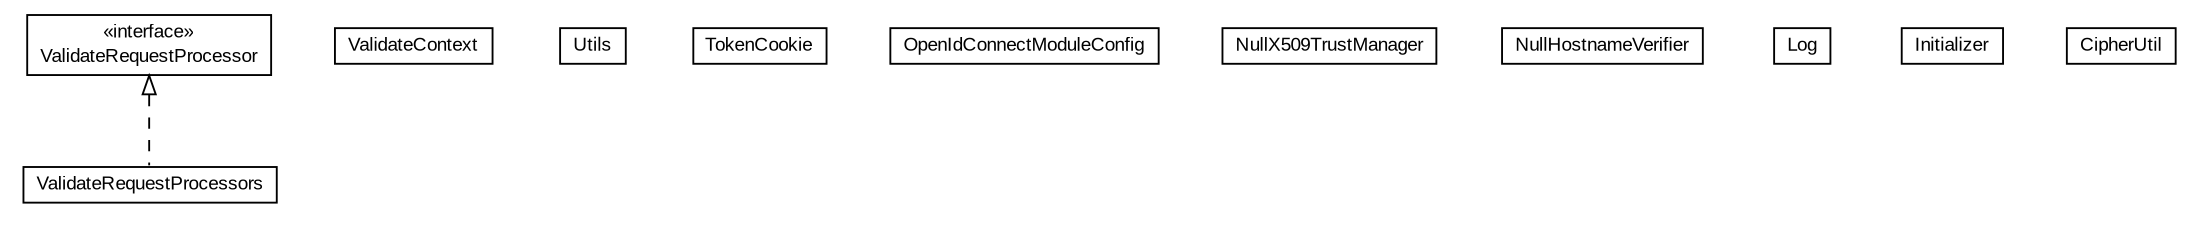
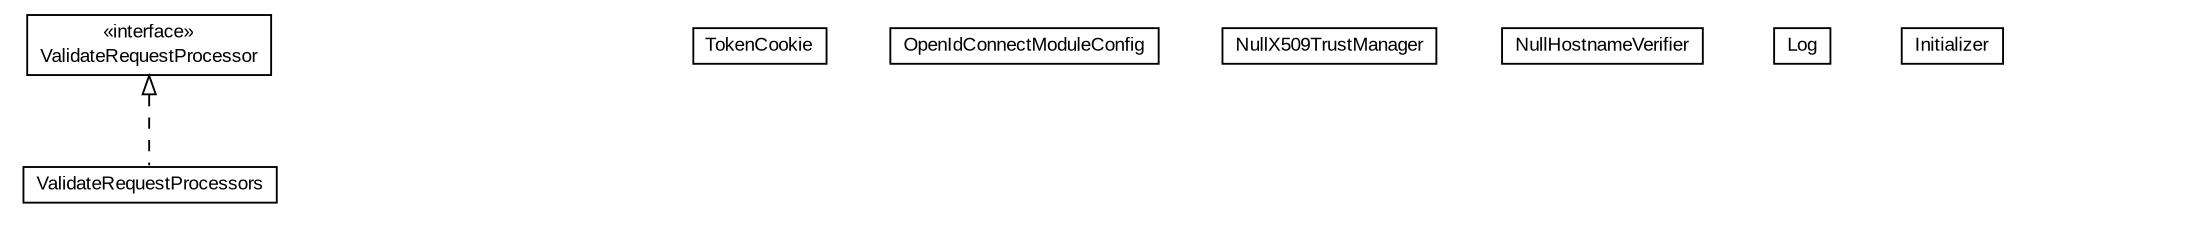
node "ValidateContext": removed
node "Utils": removed
node "CipherUtil": removed
